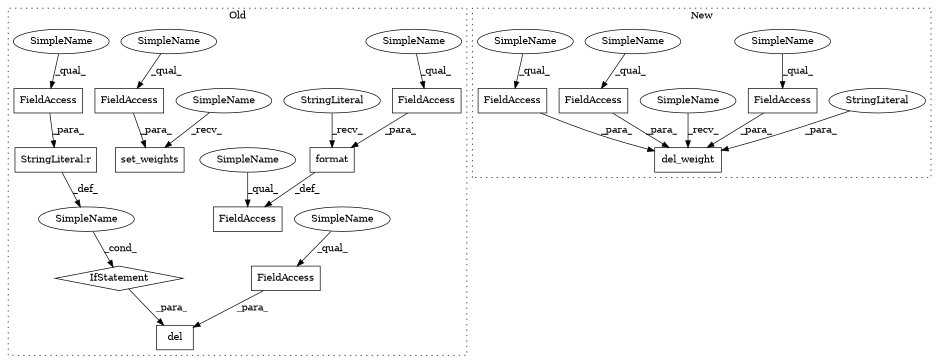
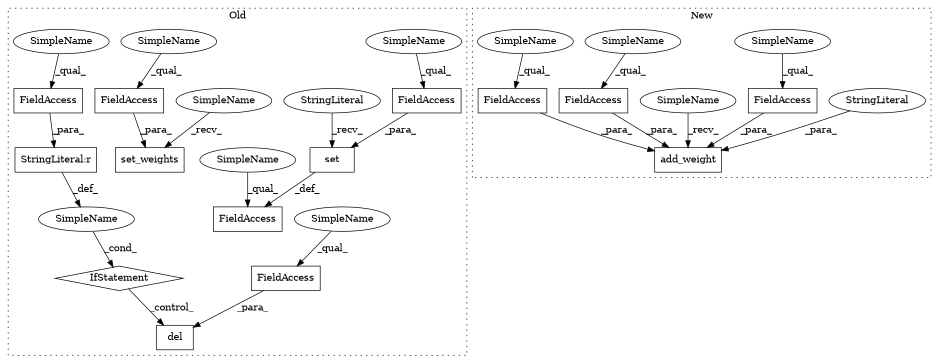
node "format": label "format" -> "set"
node "del_weight": label "del_weight" -> "add_weight"
edge "IfStatement" -> "del": label "_para_" -> "_control_"
